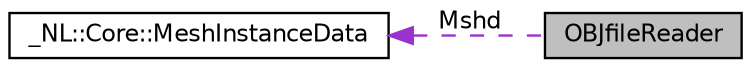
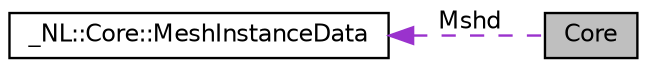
node "OBJfileReader": label "OBJfileReader" -> "Core"
